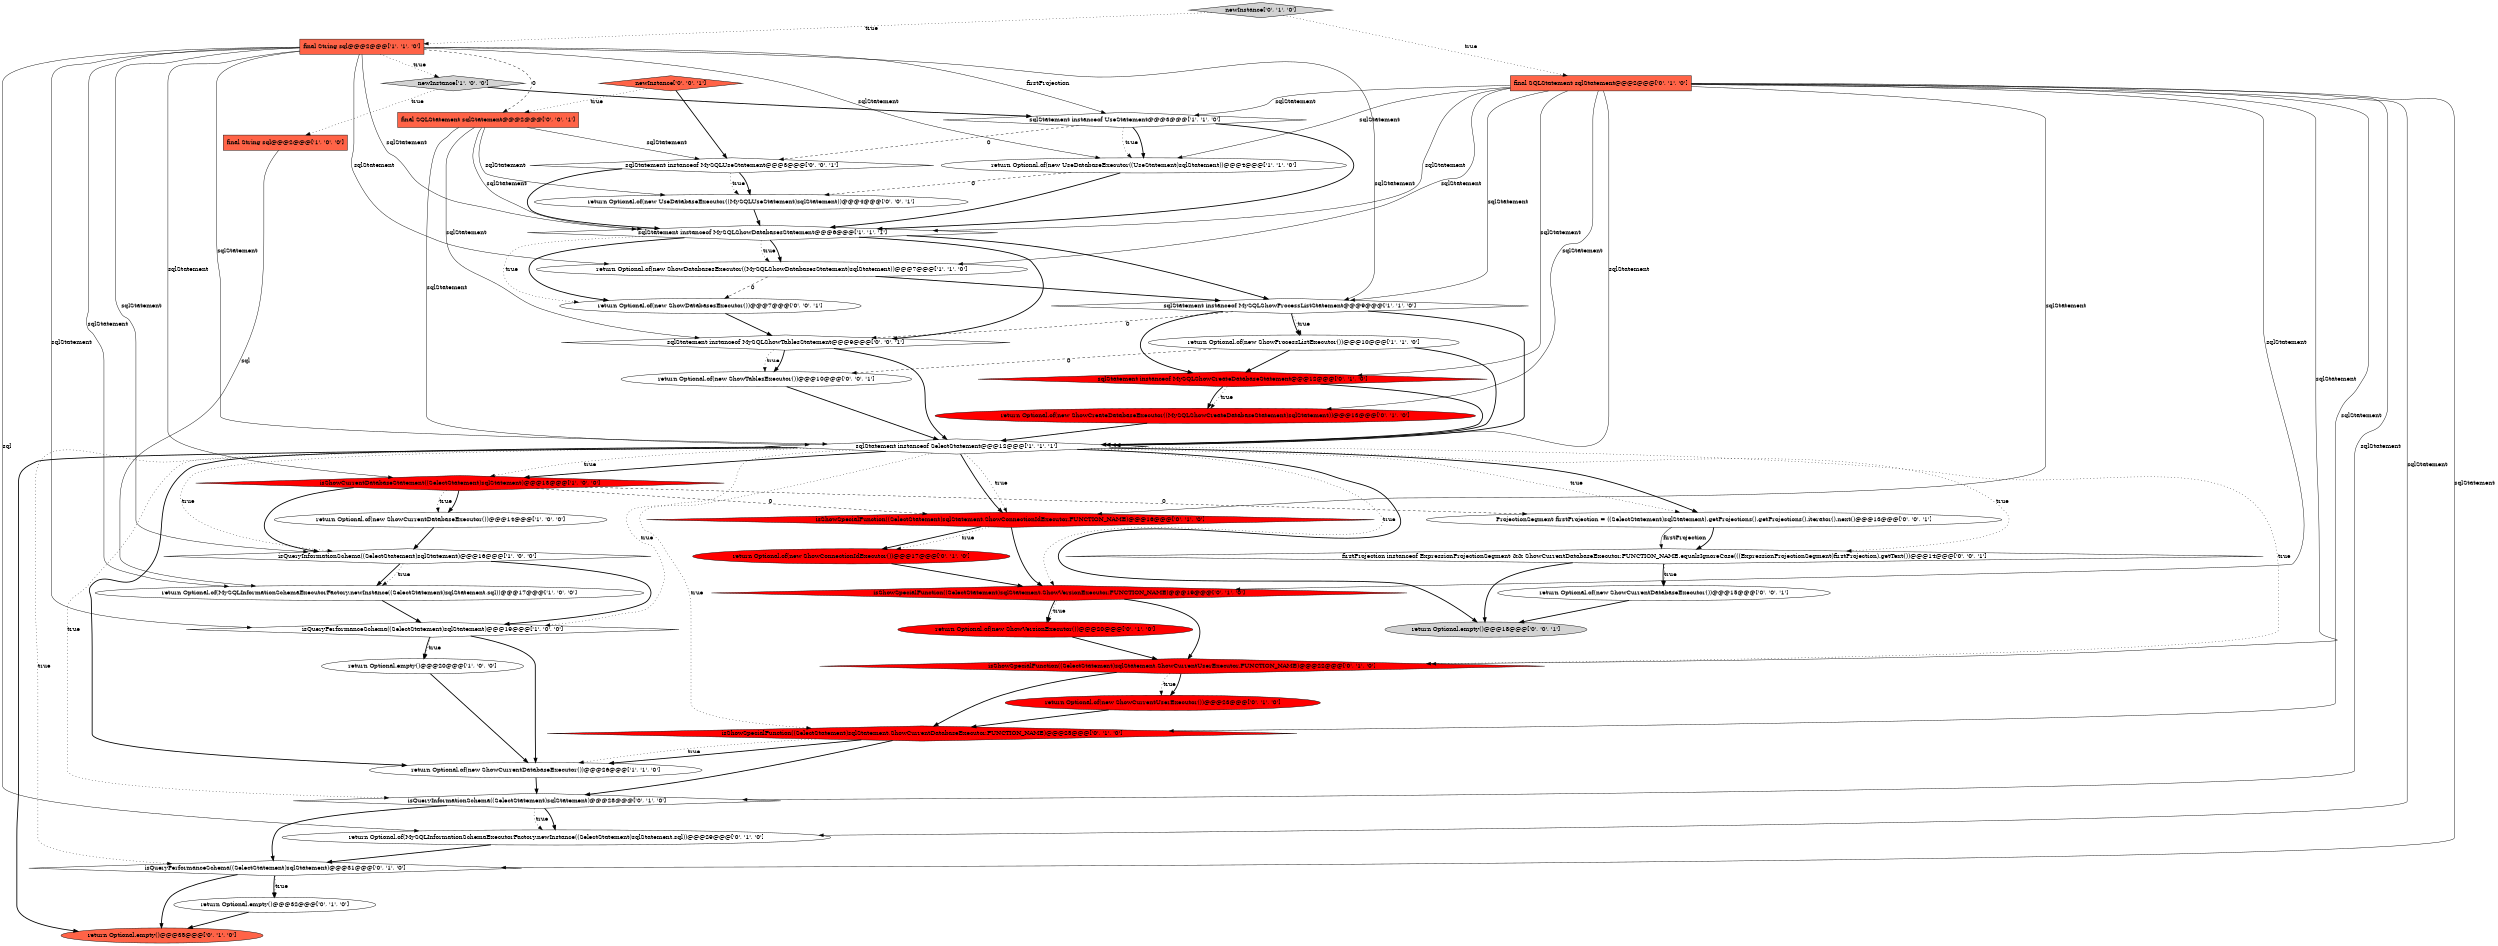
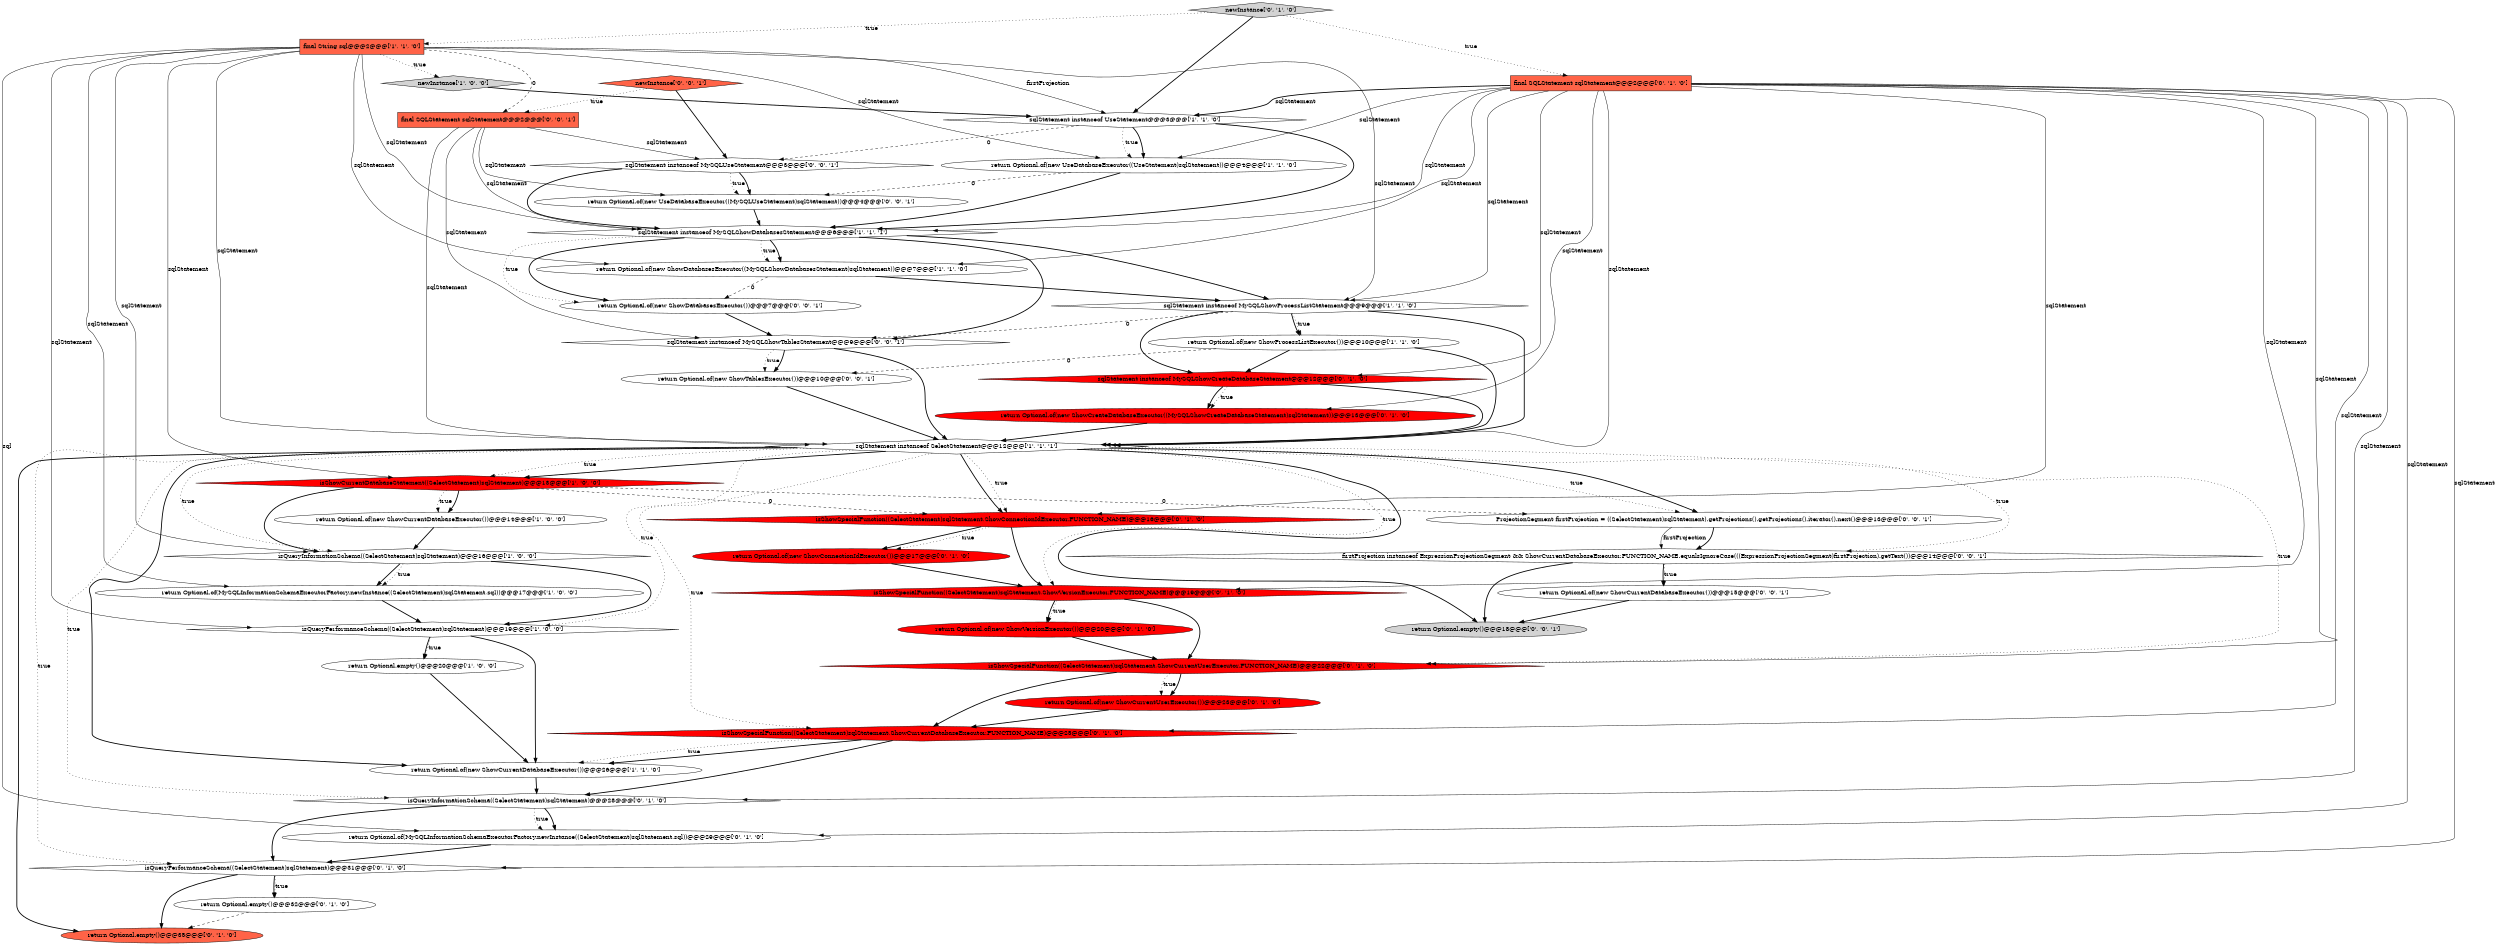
edge "newInstance['0', '1', '0']" -> "sqlStatement instanceof UseStatement@@@3@@@['1', '1', '0']": added
edge "final SQLStatement sqlStatement@@@2@@@['0', '1', '0']" -> "sqlStatement instanceof UseStatement@@@3@@@['1', '1', '0']": style solid -> bold
node "final String sql@@@2@@@['1', '0', '0']": removed
edge "return Optional.empty()@@@32@@@['0', '1', '0']" -> "return Optional.empty()@@@35@@@['0', '1', '0']": style bold -> dashed
